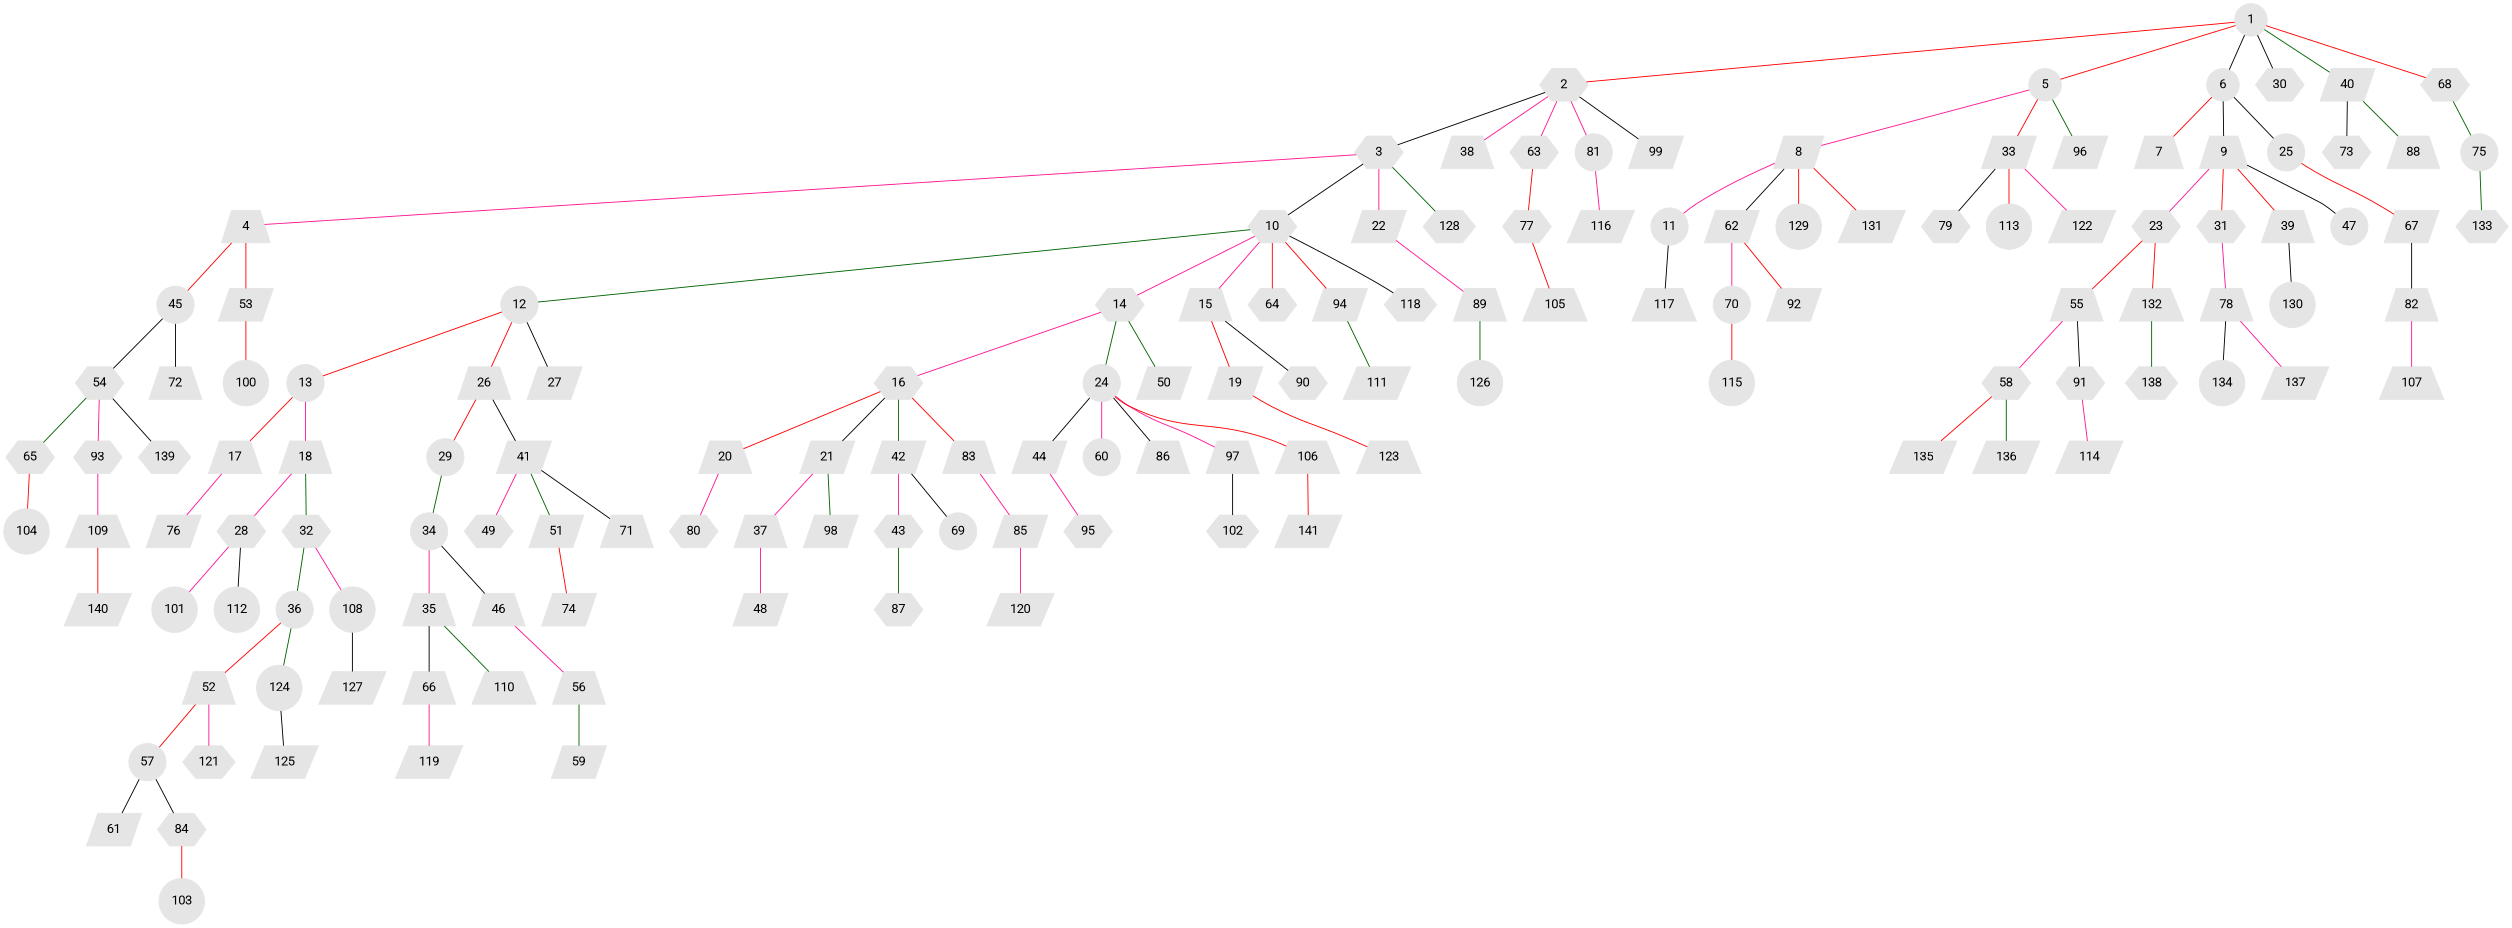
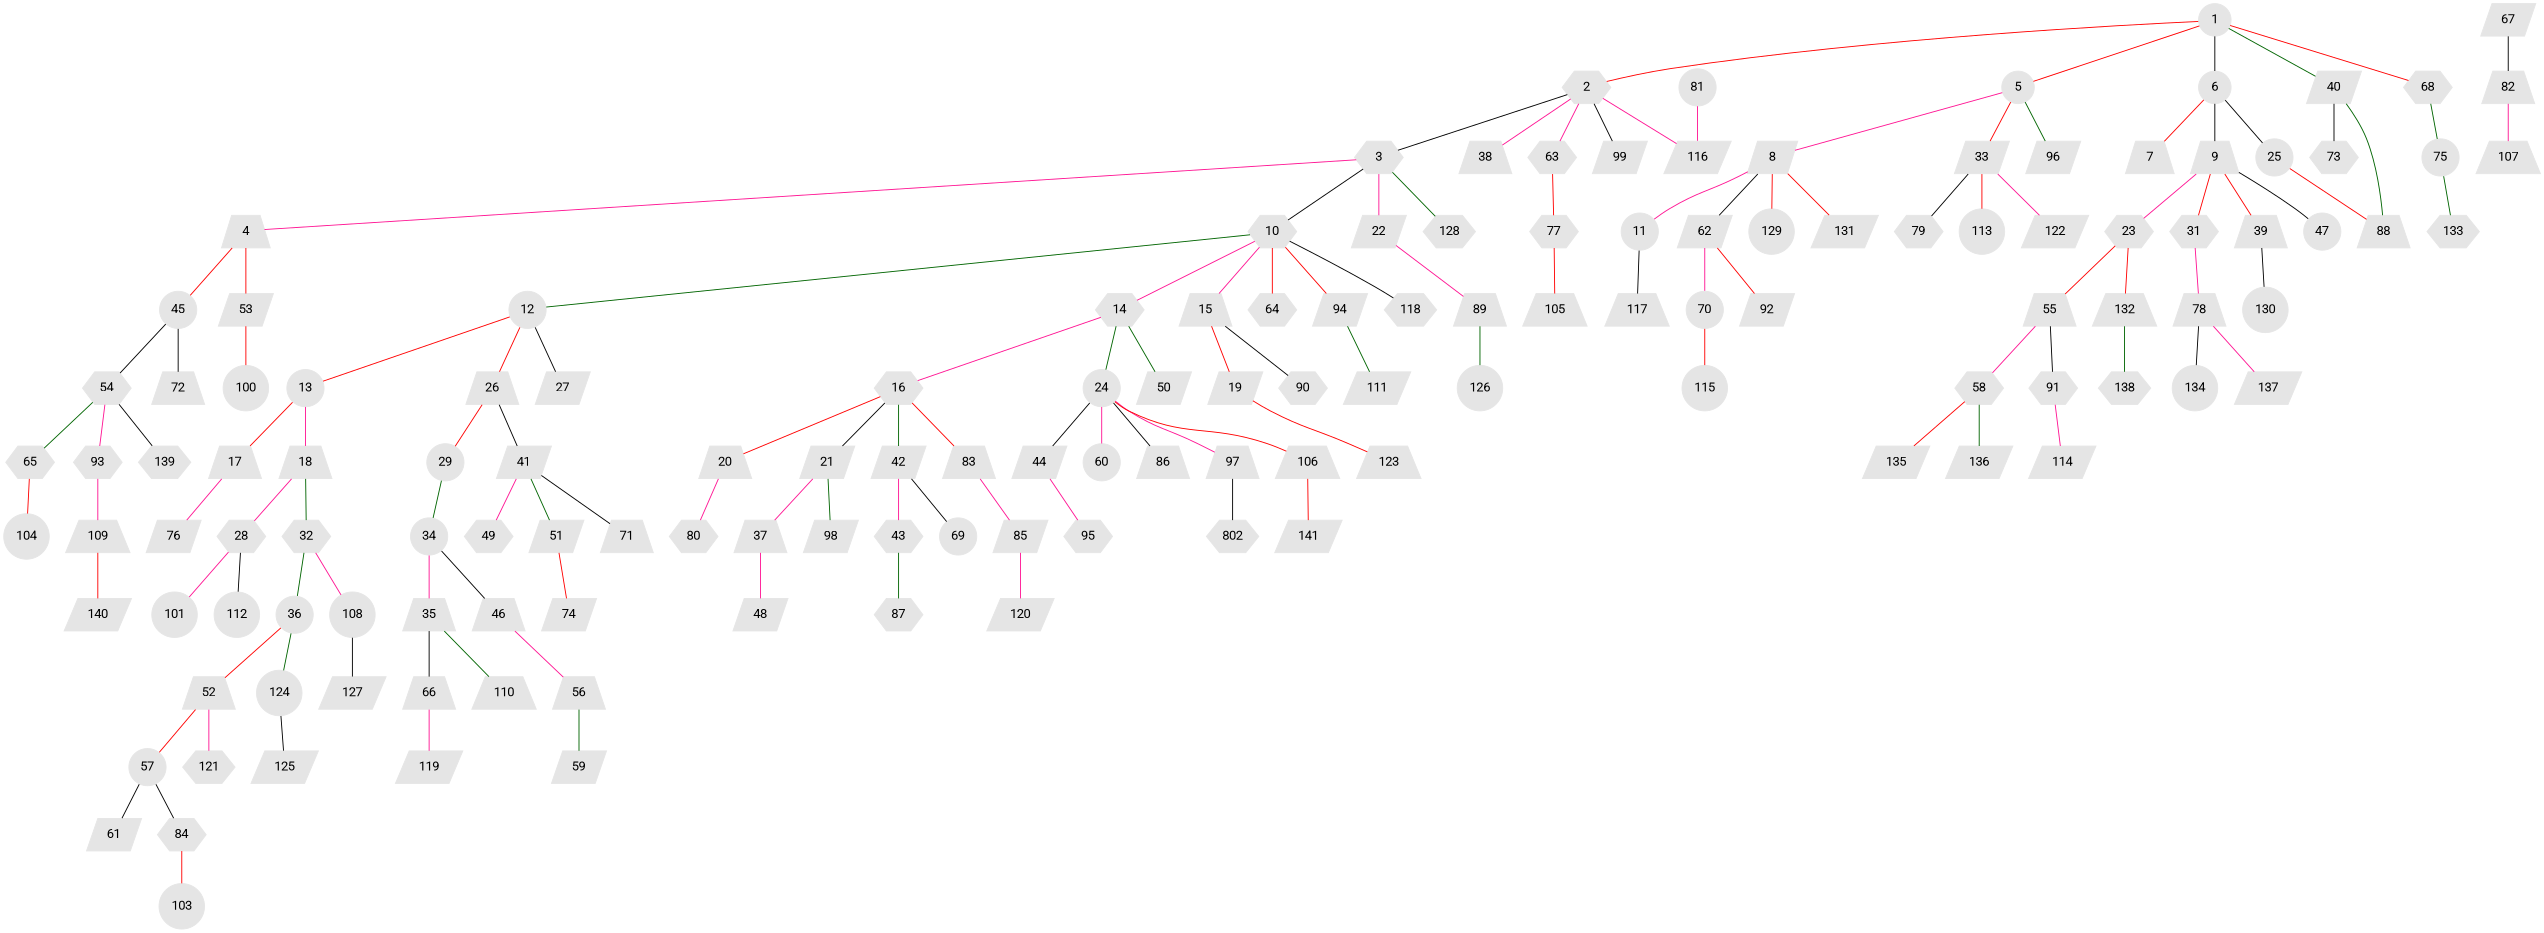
node "30": removed
edge "2" -- "81": now "2" -- "116"
edge "25" -- "67": now "25" -- "88"
node "102": label "102" -> "802"
